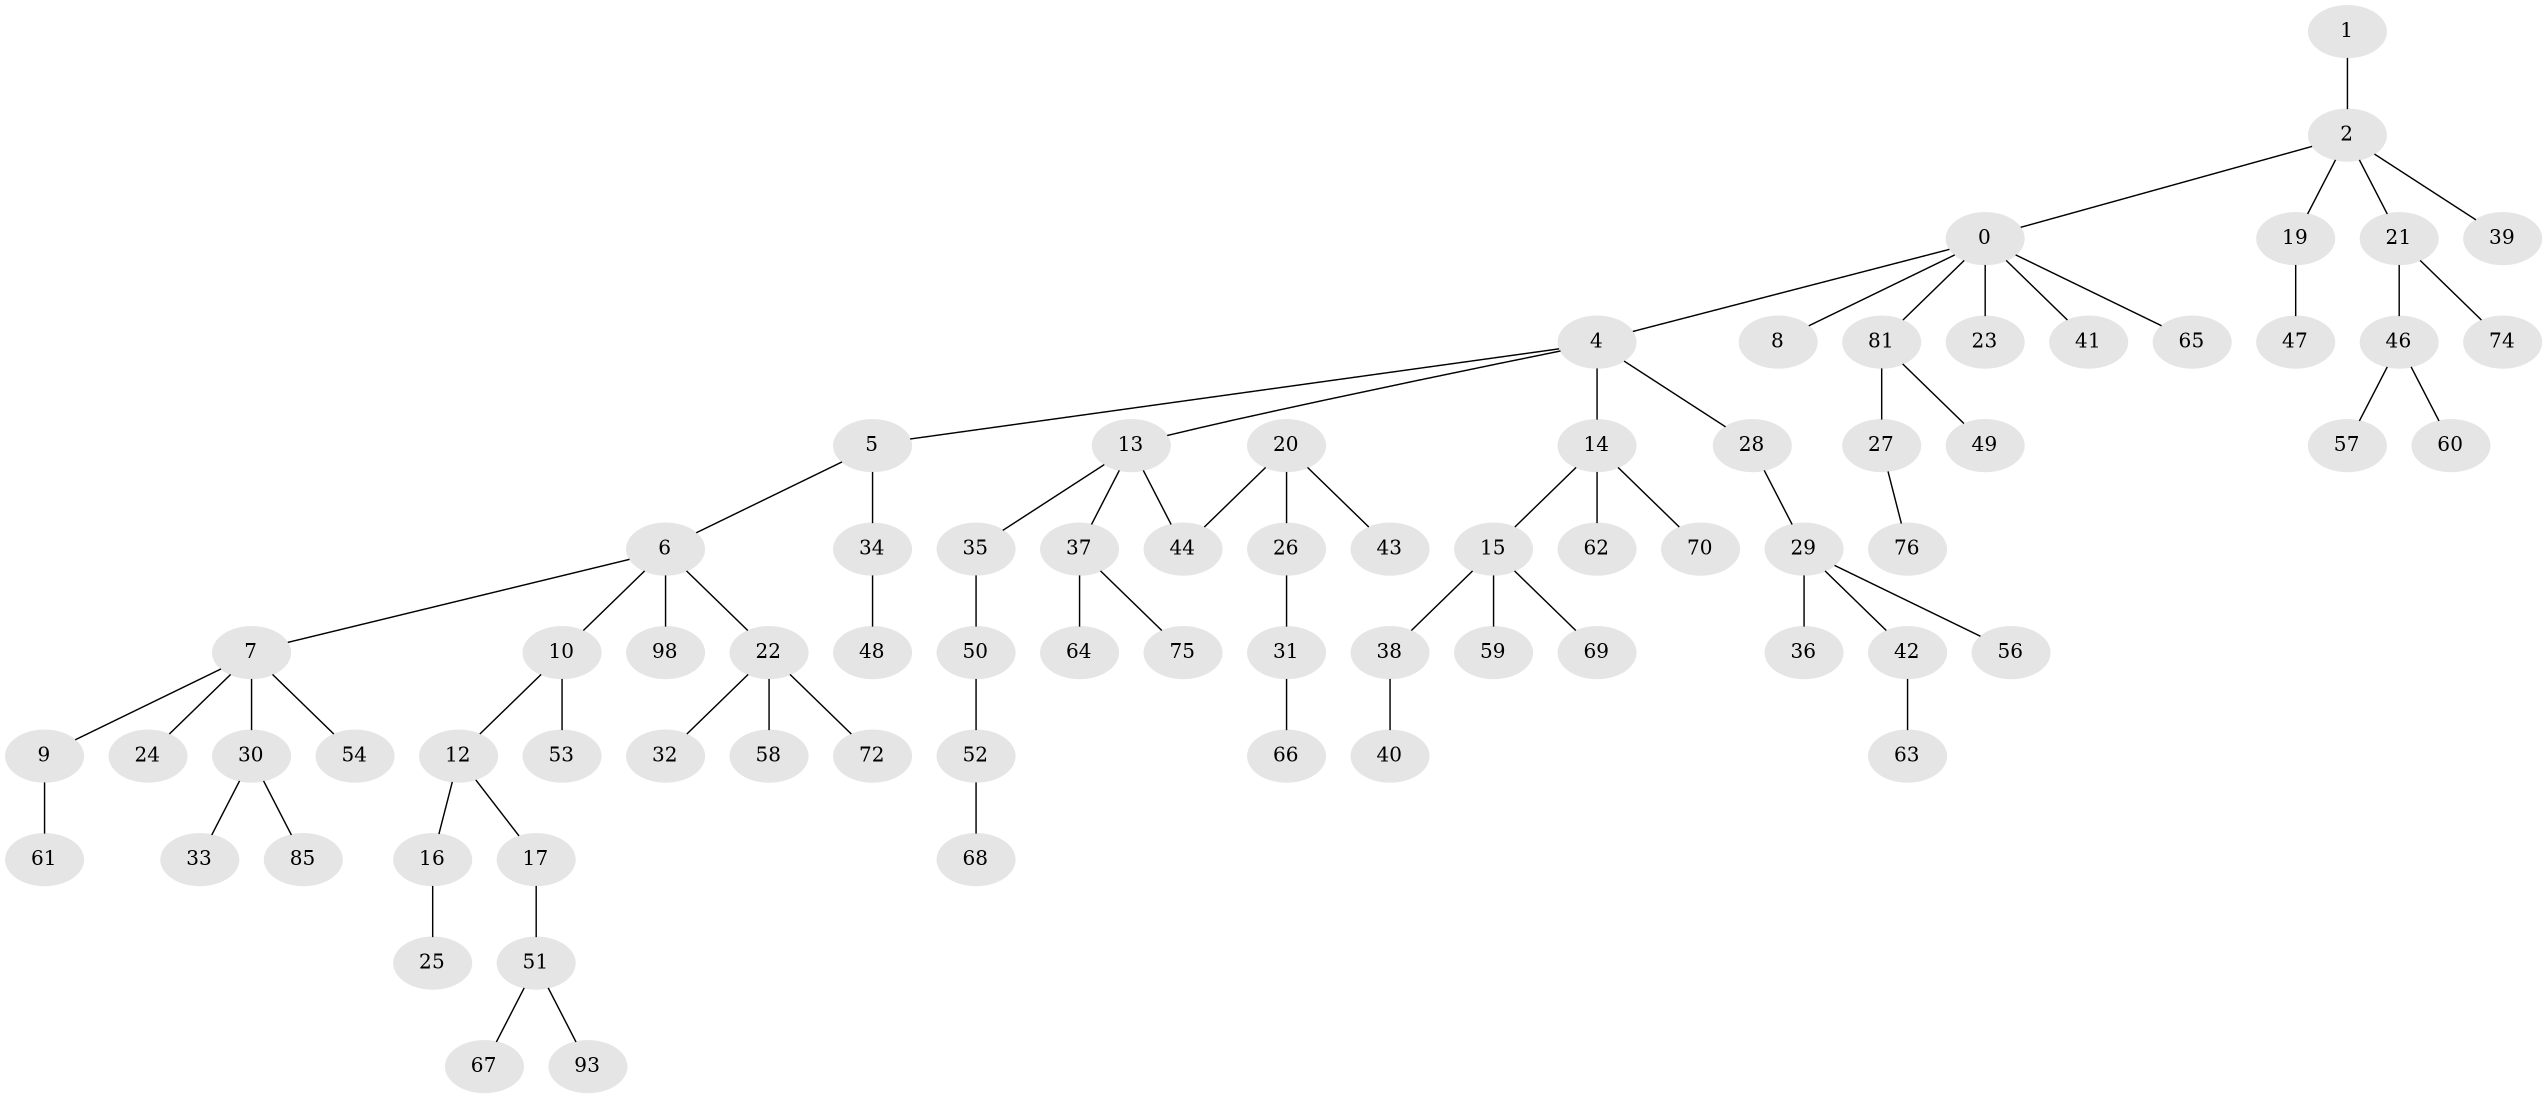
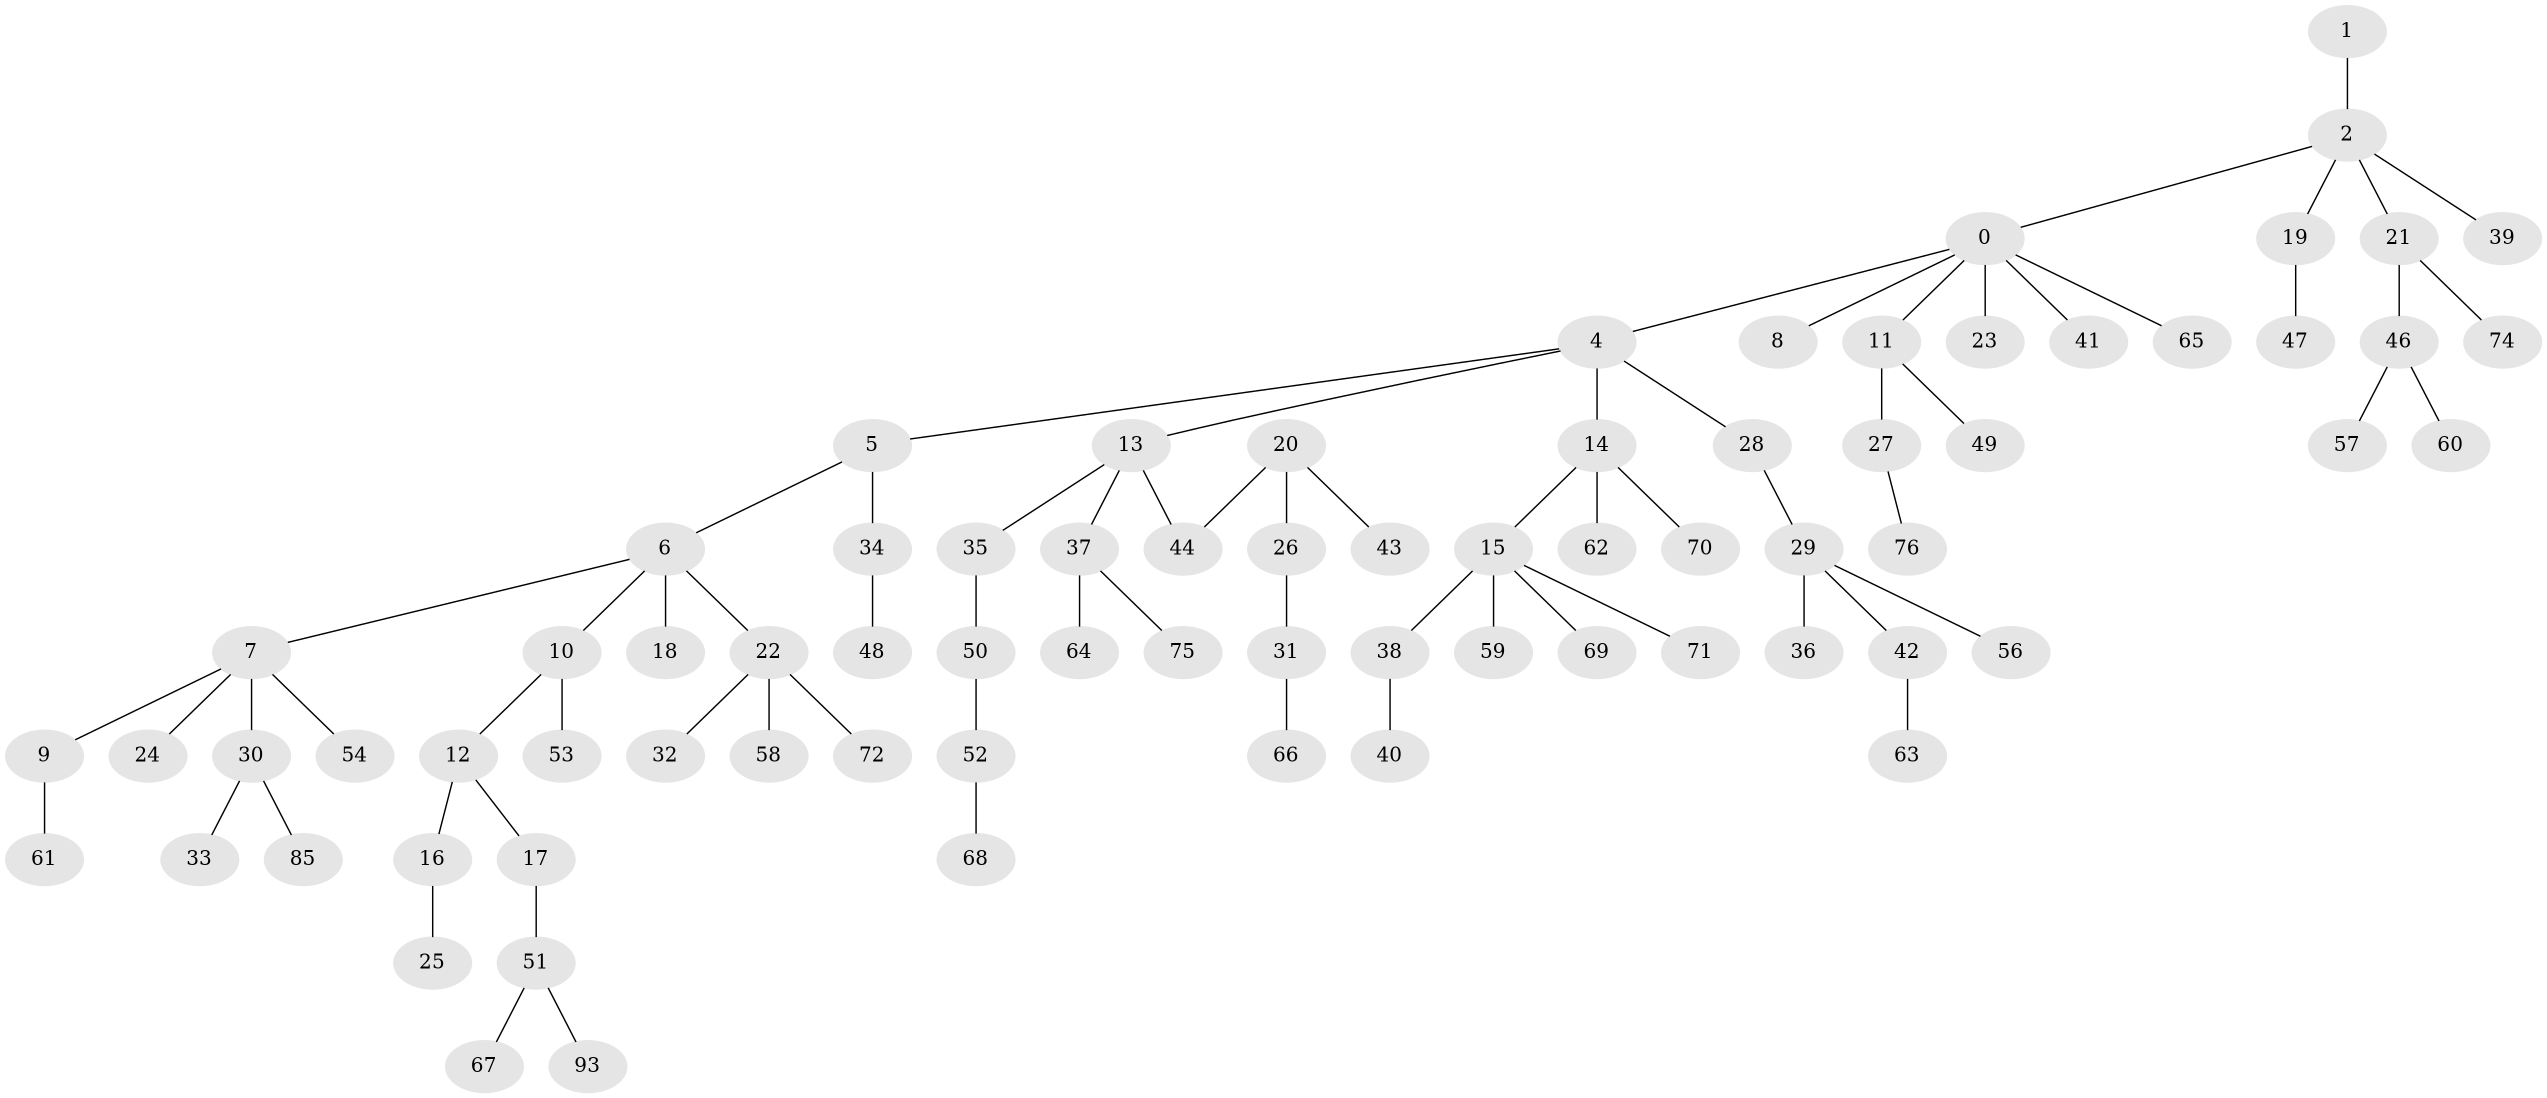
node "81": label "81" -> "11"
node "98": label "98" -> "18"
node "71": added
